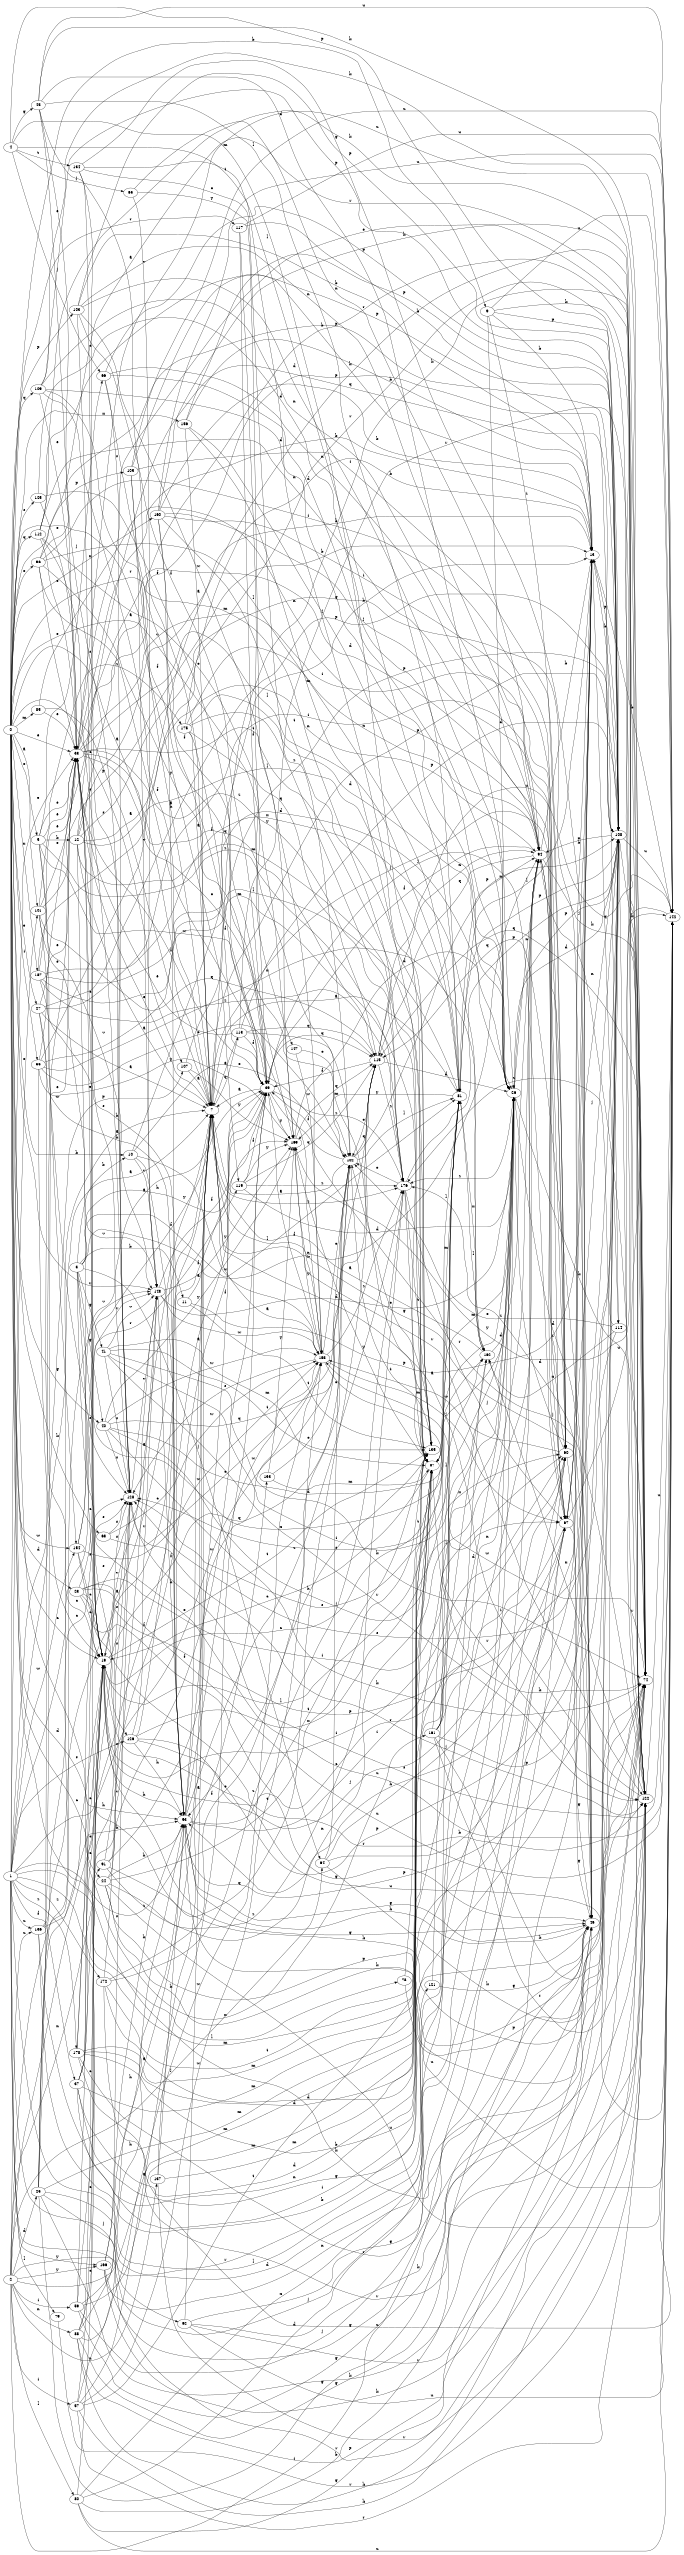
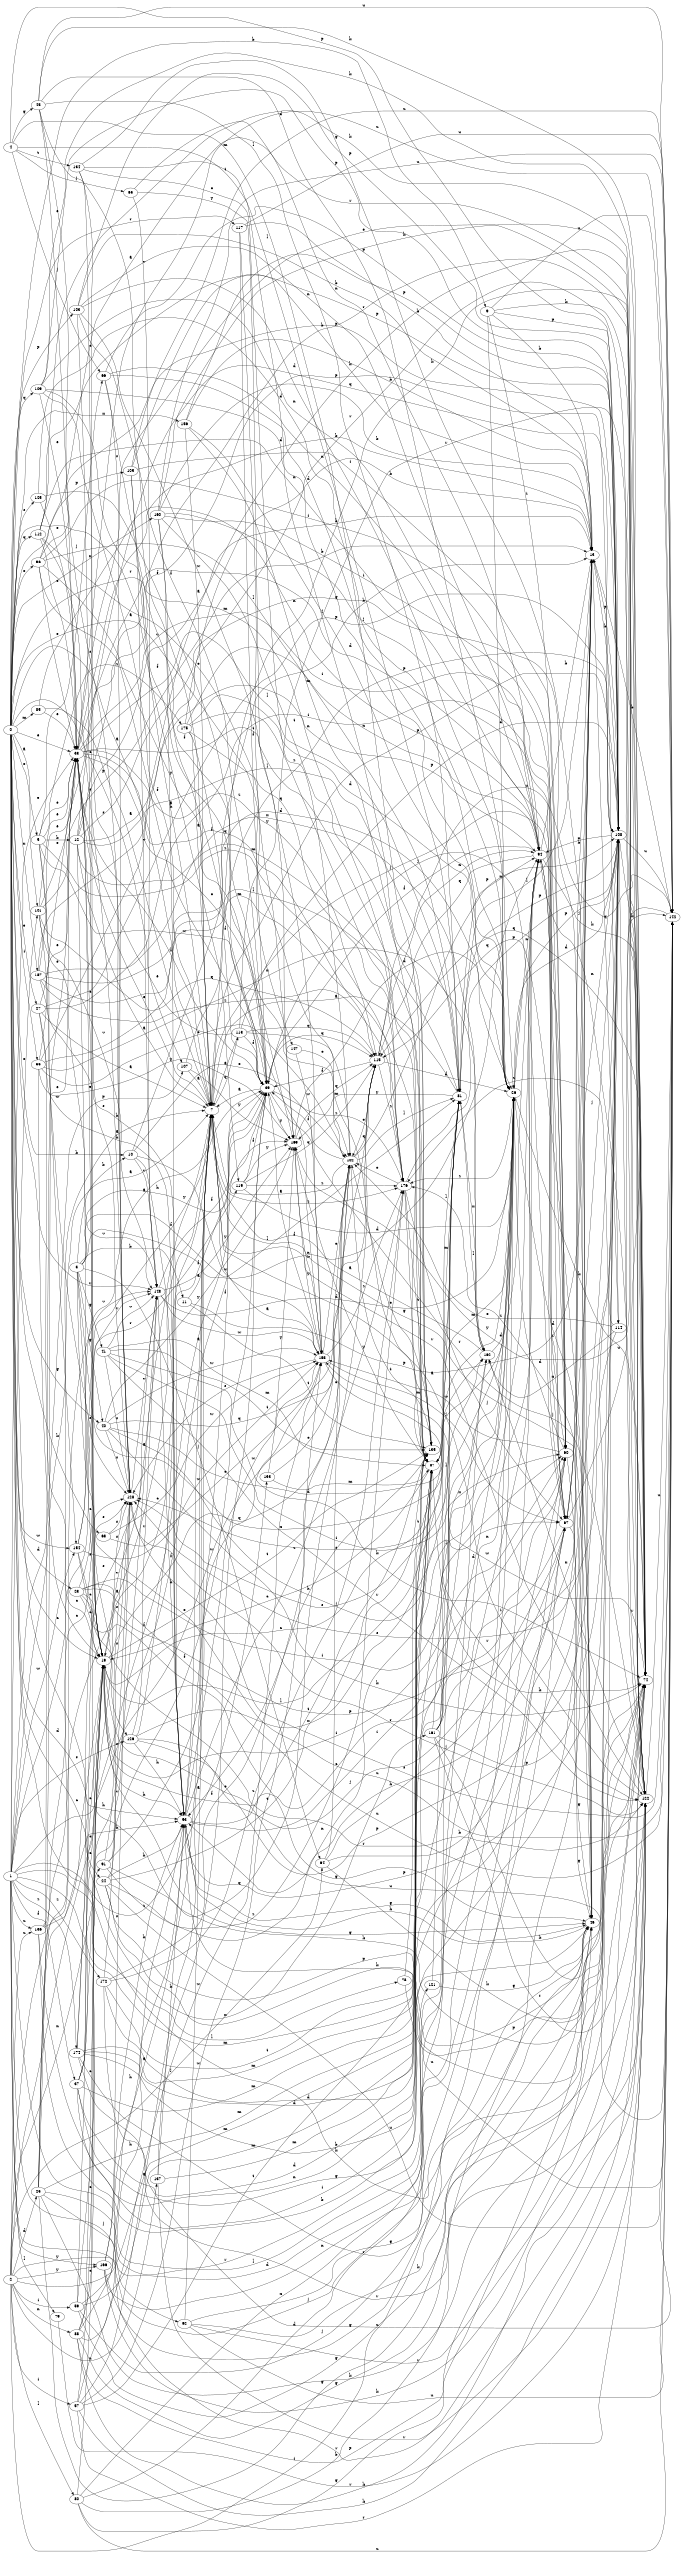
node "178": label "178" -> "174"
